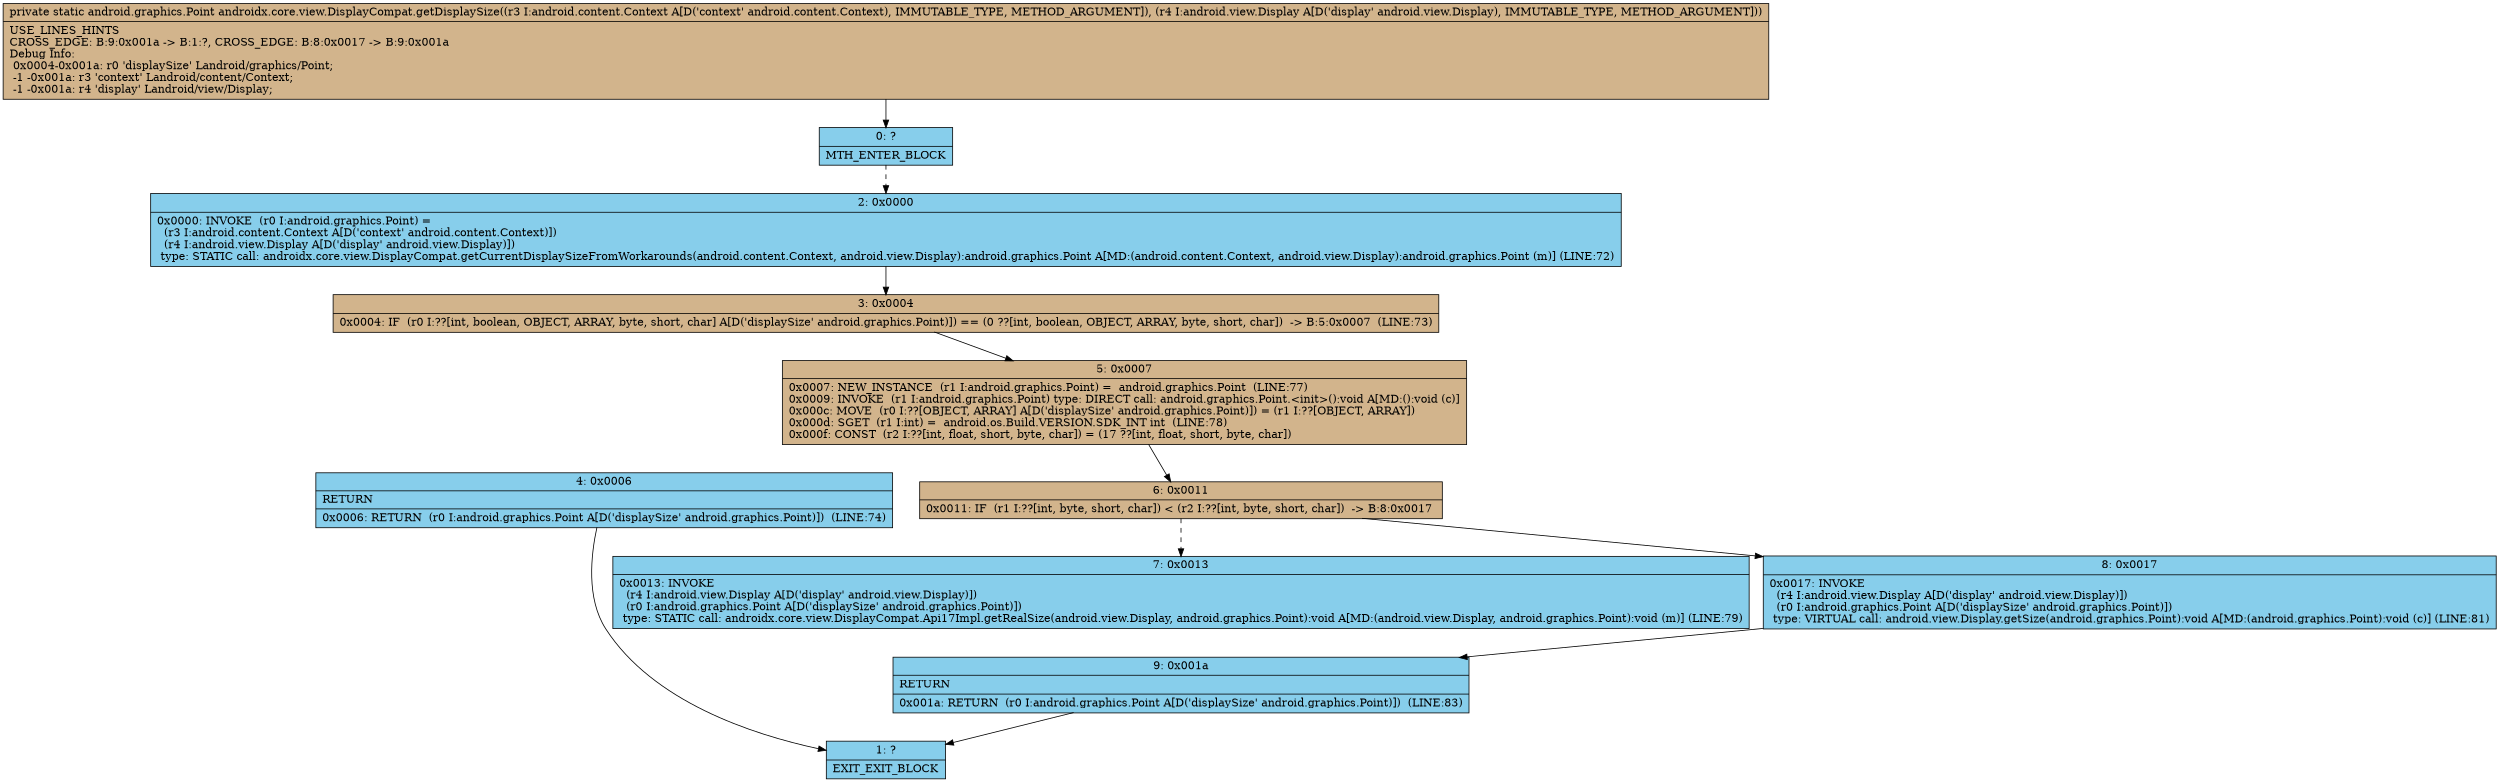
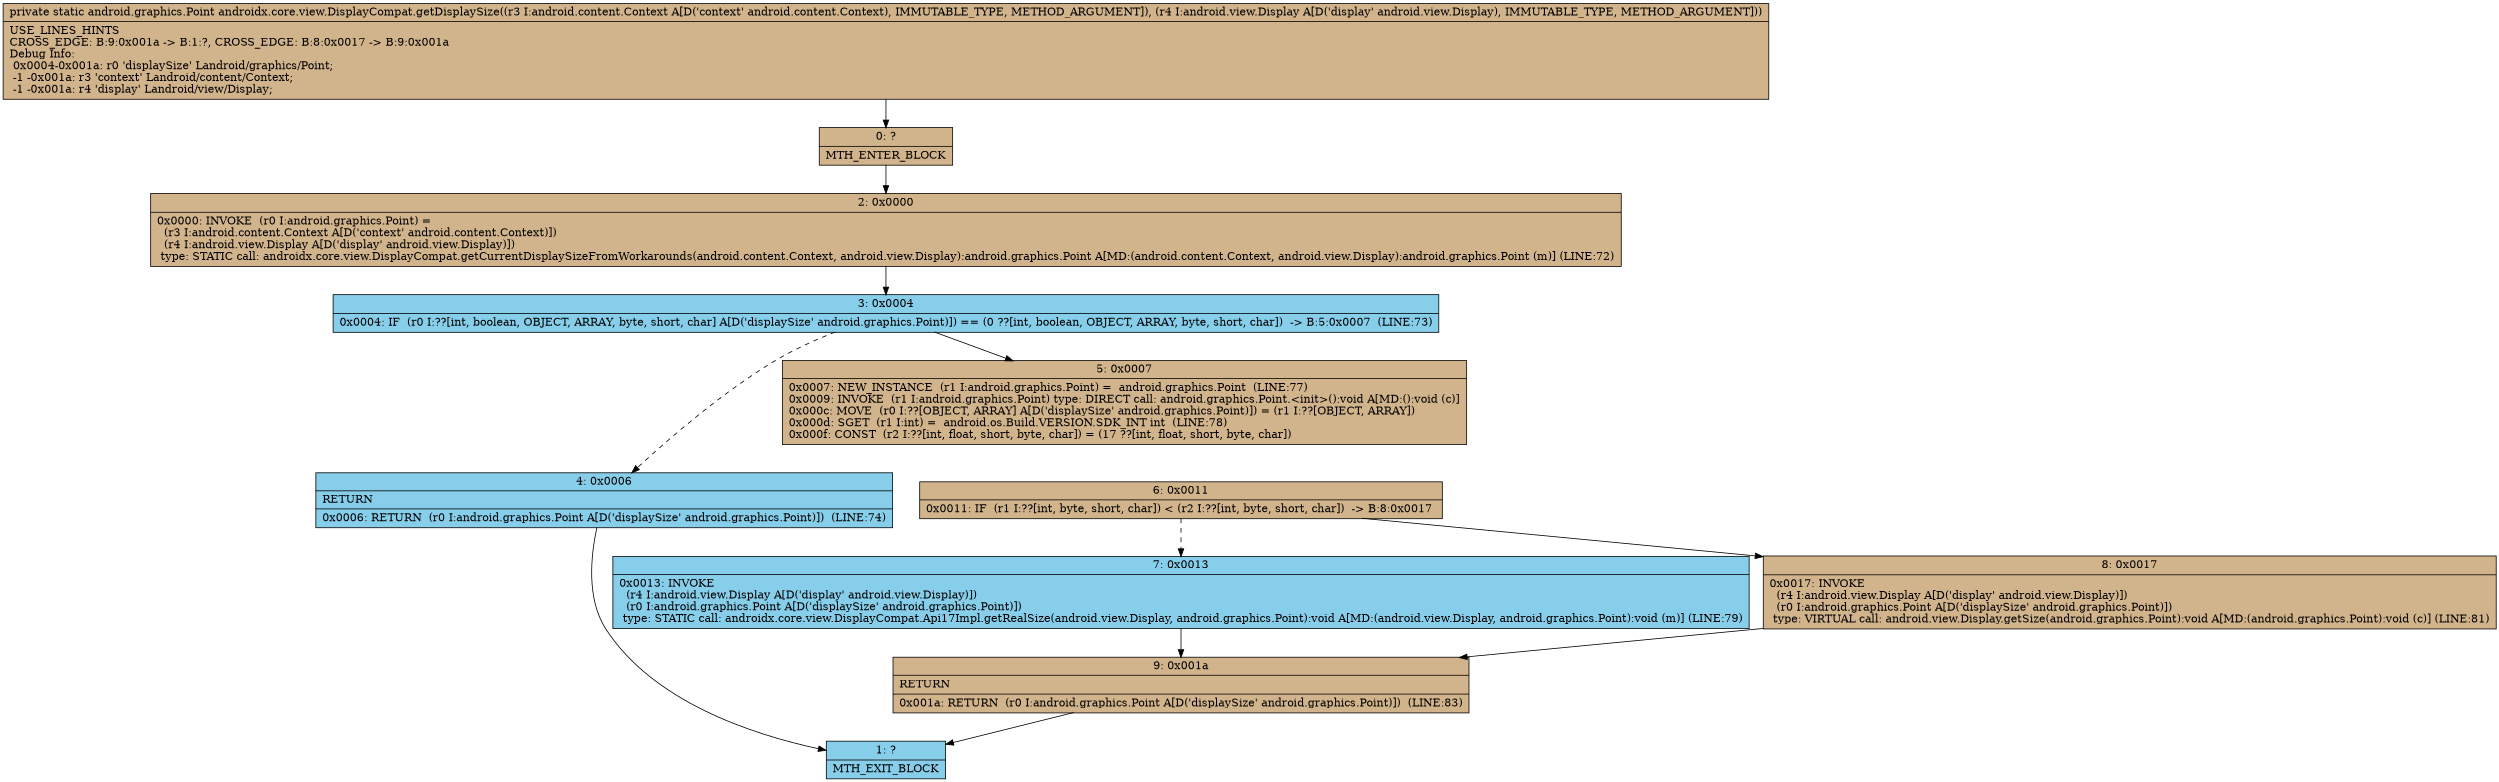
node "0: ?": fillcolor skyblue -> tan
edge "0: ?" -> "2: 0x0000": style dashed -> solid
node "2: 0x0000": fillcolor skyblue -> tan
node "3: 0x0004": fillcolor tan -> skyblue
edge "3: 0x0004" -> "4: 0x0006": added
edge "5: 0x0007" -> "6: 0x0011": removed
node "8: 0x0017": fillcolor skyblue -> tan
edge "7: 0x0013" -> "9: 0x001a": added
node "9: 0x001a": fillcolor skyblue -> tan
node "1: ?": text "EXIT_EXIT_BLOCK" -> "MTH_EXIT_BLOCK"
